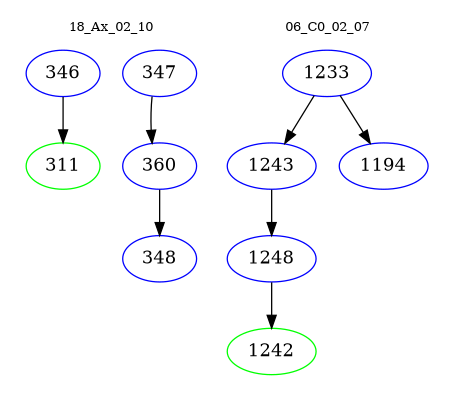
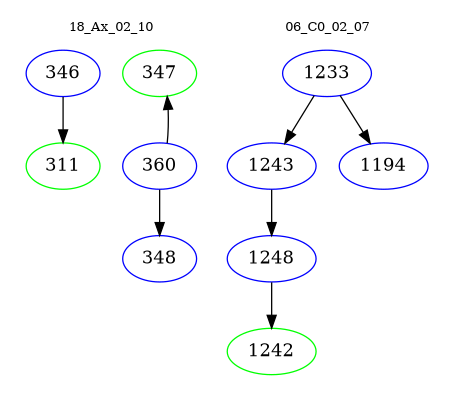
node "347": color blue -> green
edge "347" -> "360": reversed
